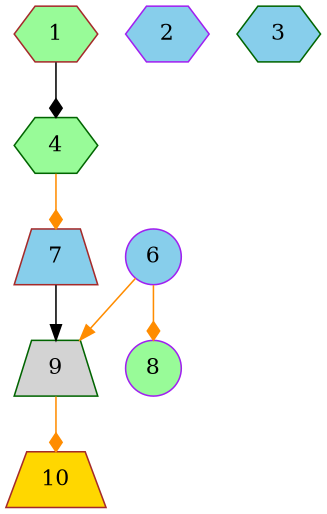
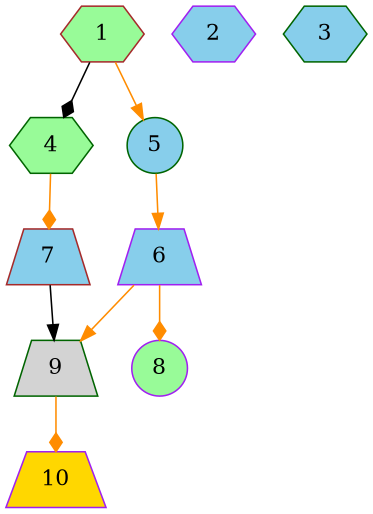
node "5": added
node "6": shape circle -> trapezium
node "10": color brown -> purple
